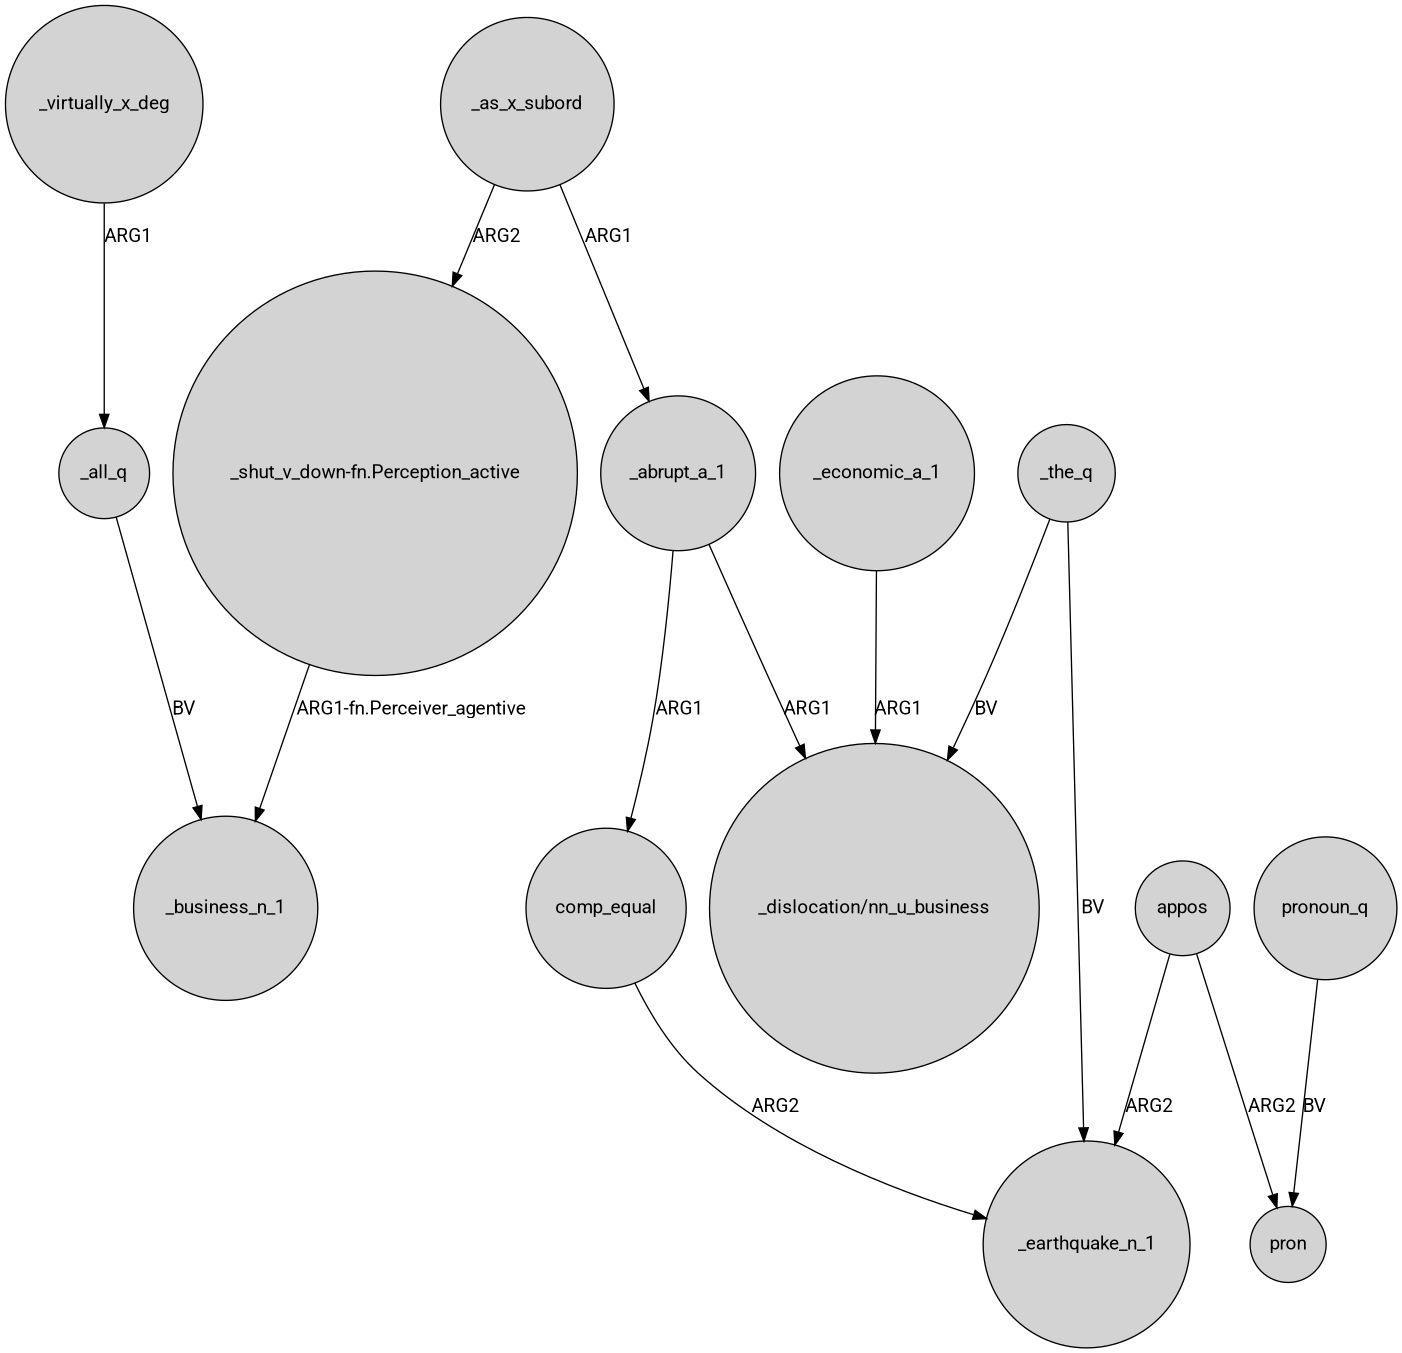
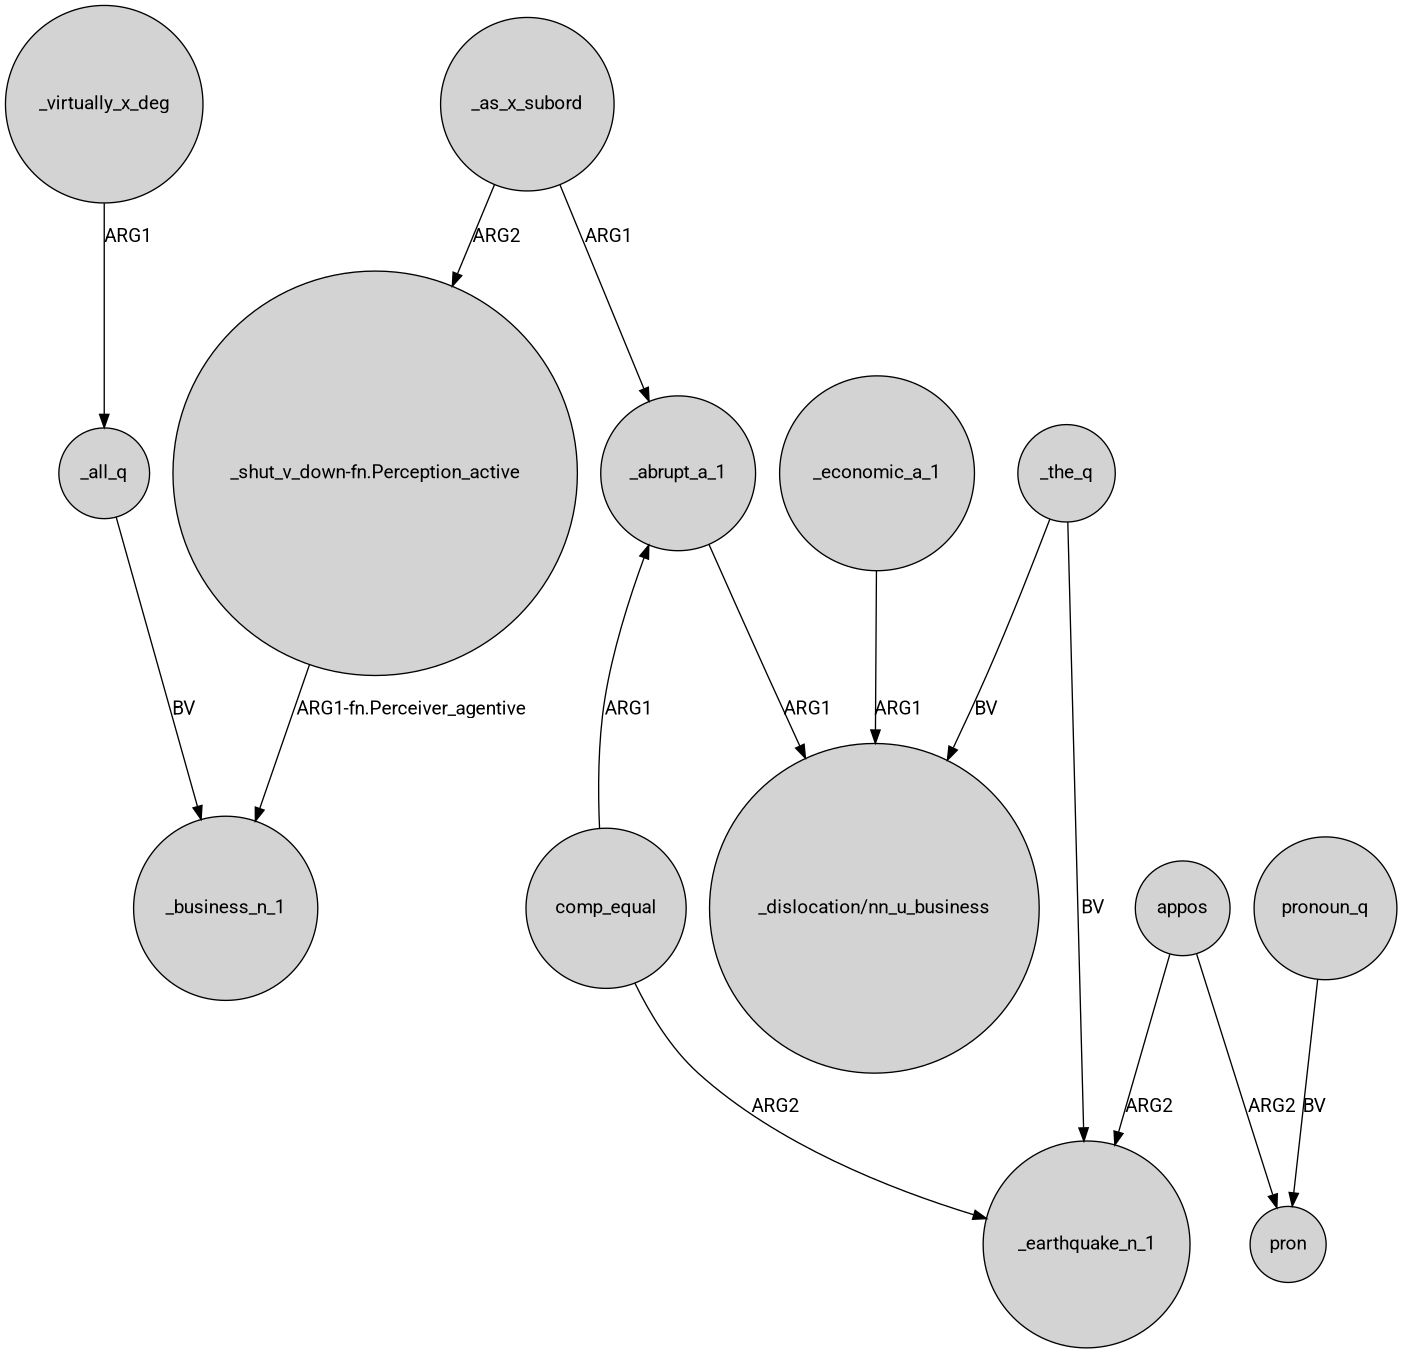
edge "_abrupt_a_1" -> "comp_equal": reversed
